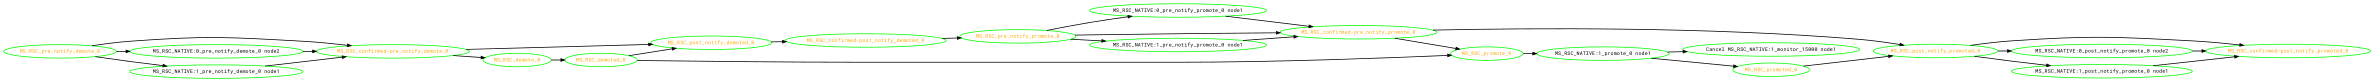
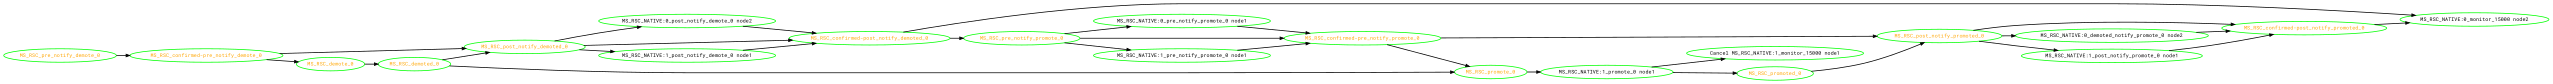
node "MS_RSC_NATIVE:0_monitor_15000 node2": added
node "MS_RSC_NATIVE:0_post_notify_demote_0 node2": added
node "MS_RSC_NATIVE:0_pre_notify_demote_0 node2": removed
node "MS_RSC_NATIVE:0_post_notify_promote_0 node2": label "MS_RSC_NATIVE:0_post_notify_promote_0 node2" -> "MS_RSC_NATIVE:0_demoted_notify_promote_0 node2"
node "MS_RSC_NATIVE:1_post_notify_demote_0 node1": added
node "MS_RSC_NATIVE:1_pre_notify_demote_0 node1": removed
